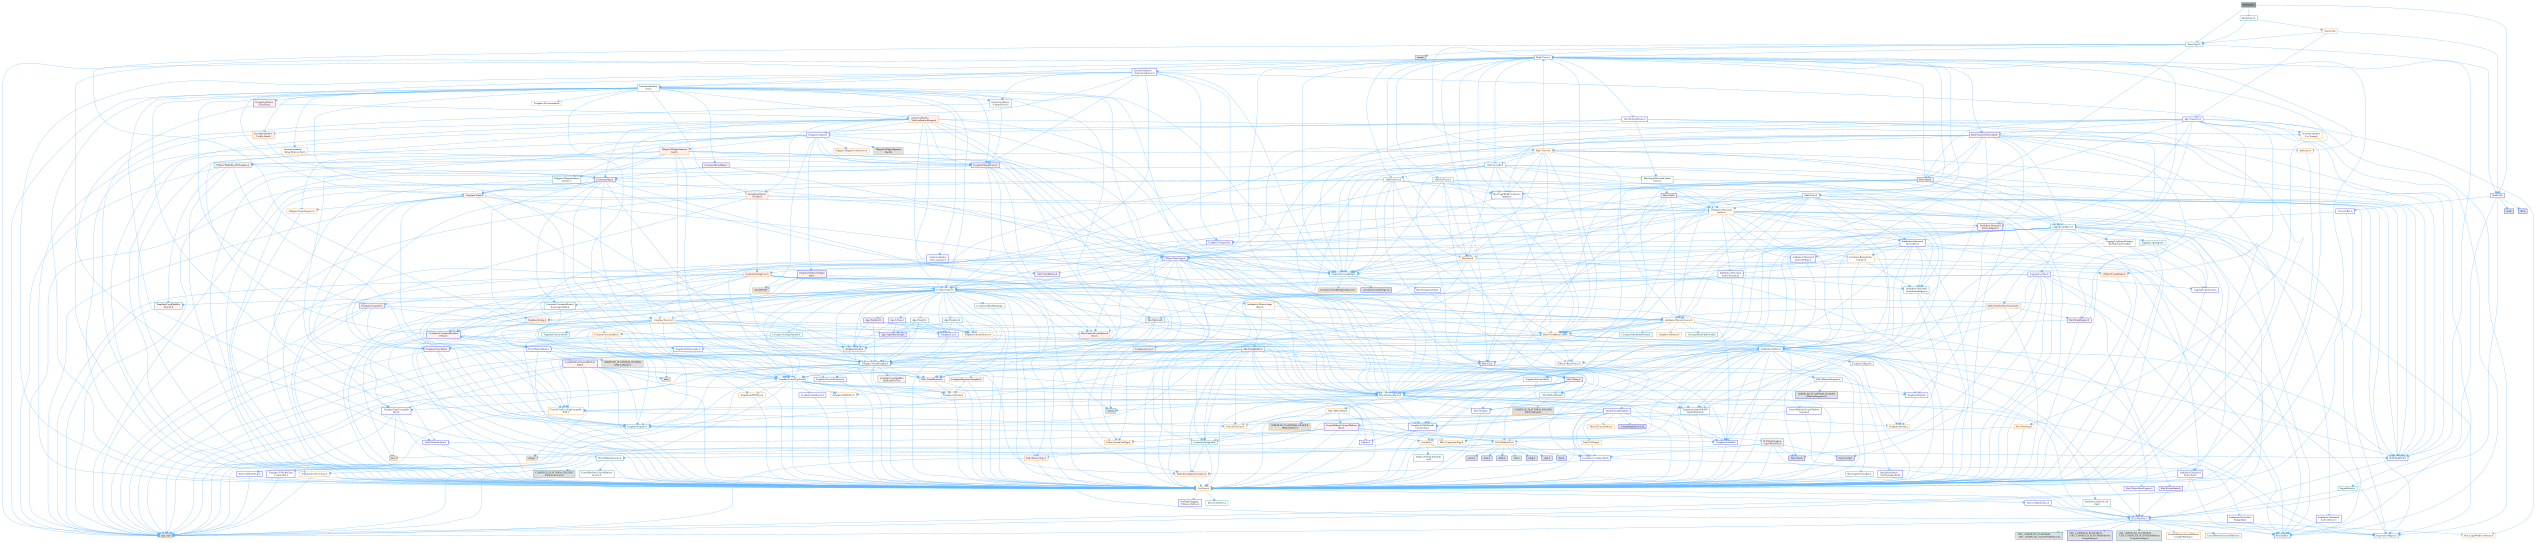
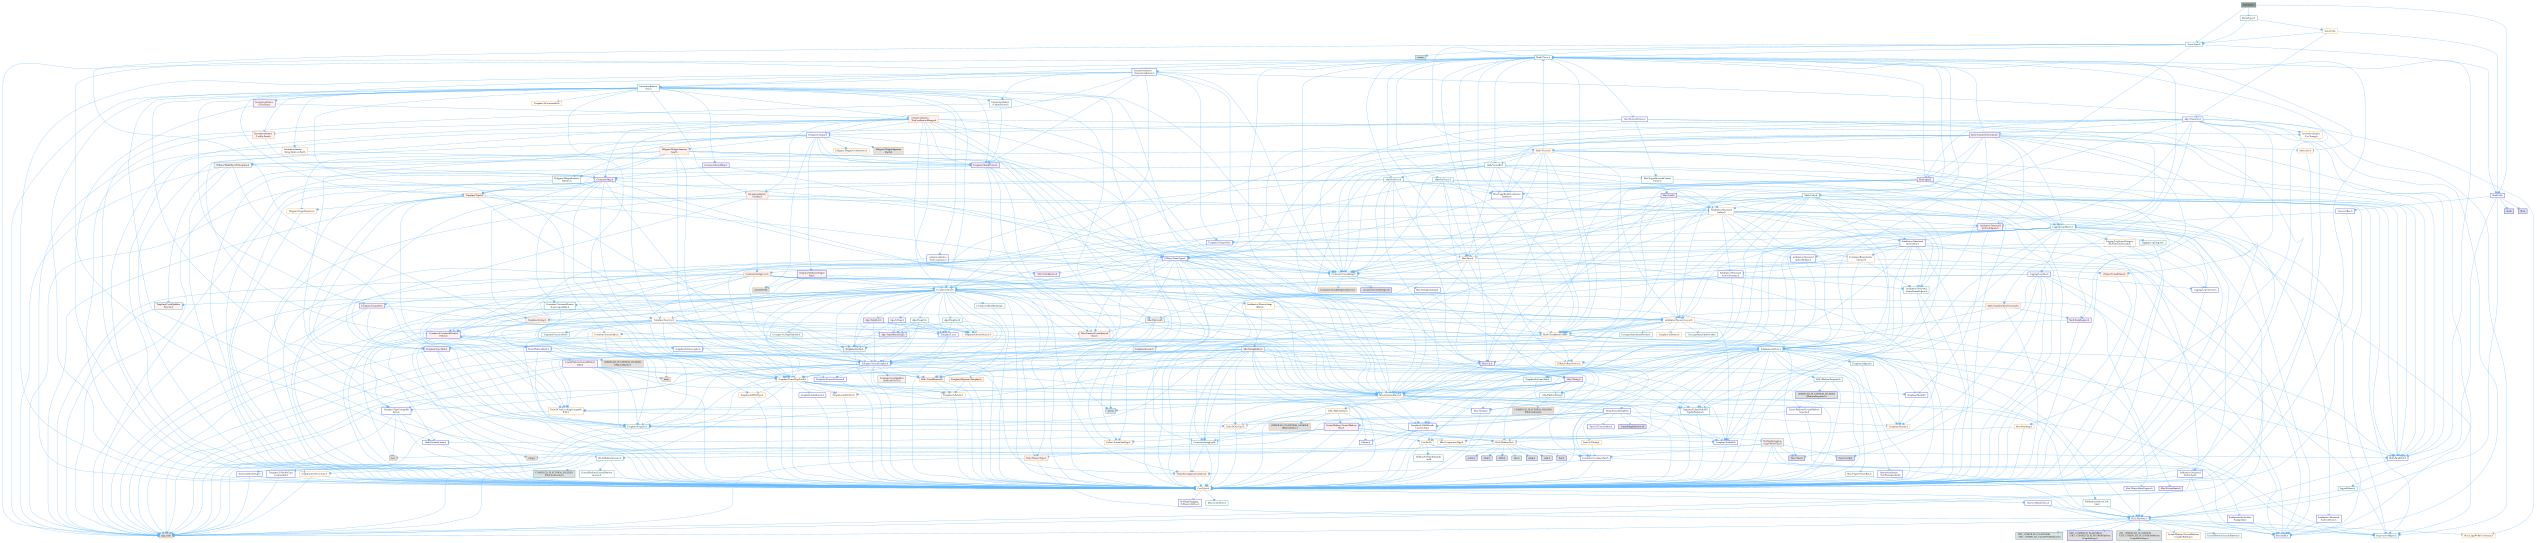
edge "Math/Vector.h" -> "Math/TransformVectorized.h": reversed
edge "HAL/PlatformProperties.h" -> "Templates/Models.h": now "HAL/PlatformProperties.h" -> "CoreTypes.h"
edge "GenericPlatform/GenericPlatform Math.h" -> "string.h": now "Templates/TypeCompatible Bytes.h" -> "string.h"
node "Traits/IsTEnumAsByte.h": color darkorange -> blue
edge "Traits/IsCharType.h" -> "CoreTypes.h": added
edge "ProfilingDebugging /CpuProfilerTrace.h" -> "Misc/Build.h": added
